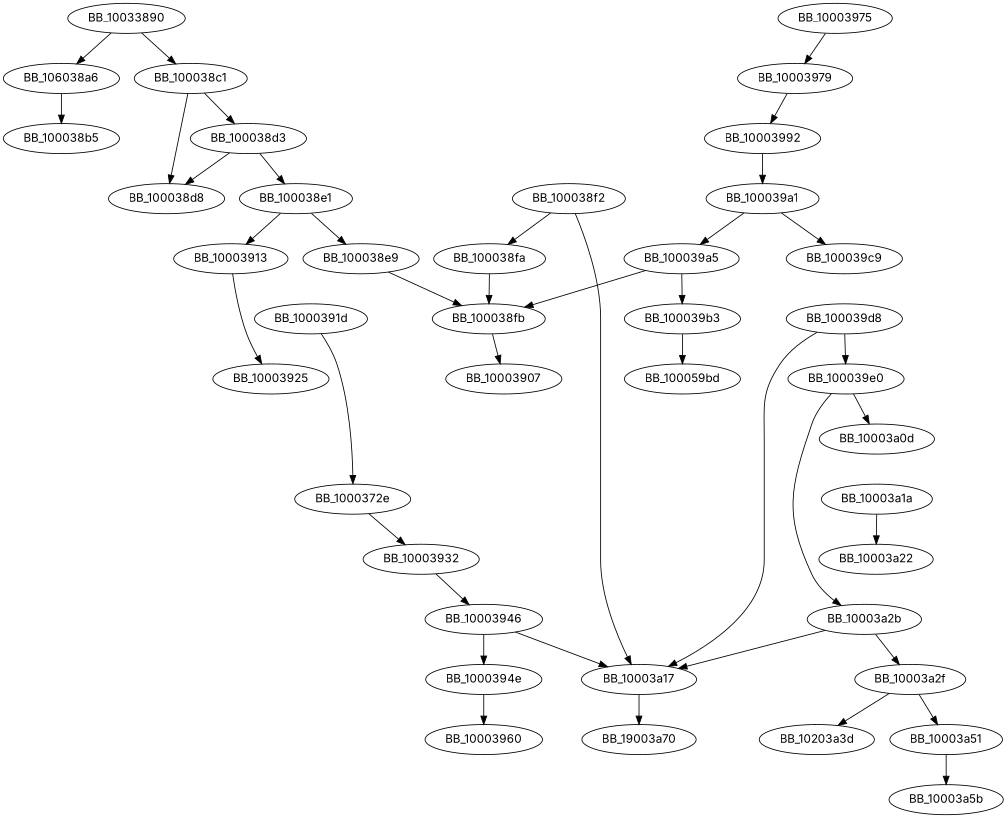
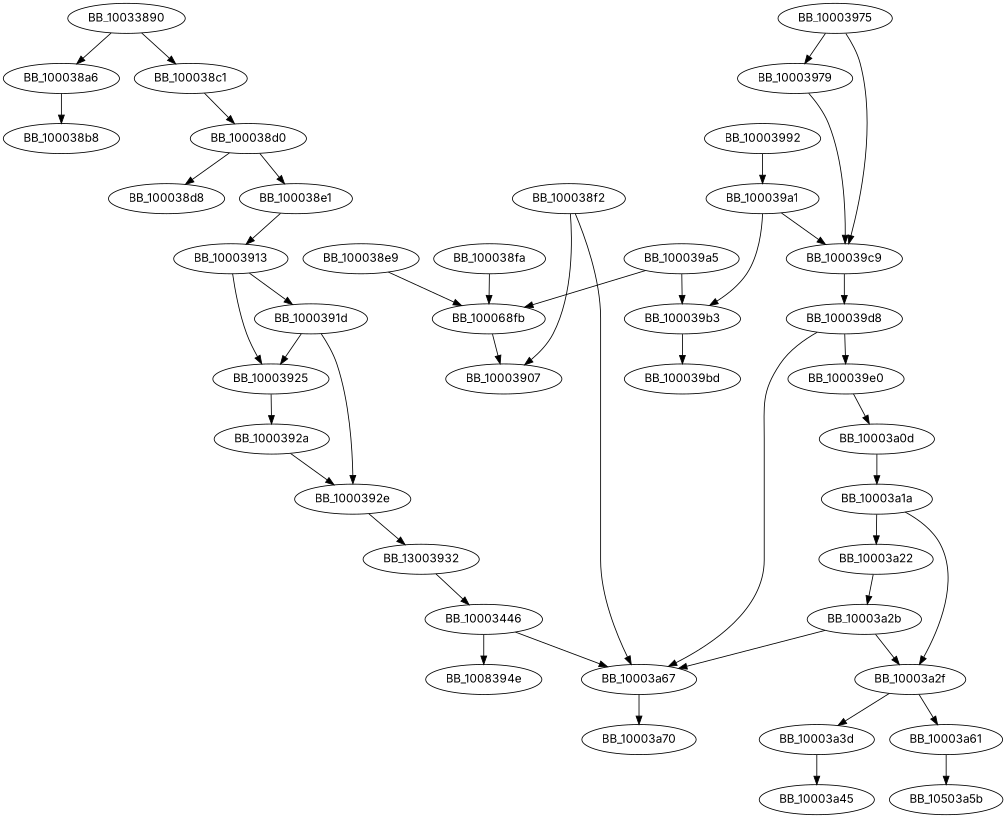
node "BB_106038a6": label "BB_106038a6" -> "BB_100038a6"
edge "BB_10003979" -> "BB_10003992": now "BB_10003979" -> "BB_100039c9"
edge "BB_10003975" -> "BB_100039c9": added
edge "BB_100038c1" -> "BB_100038d8": removed
node "BB_100038b5": label "BB_100038b5" -> "BB_100038b8"
node "BB_100038d3": label "BB_100038d3" -> "BB_100038d0"
edge "BB_100038e1" -> "BB_100038e9": removed
edge "BB_100038f2" -> "BB_100038fa": now "BB_100038f2" -> "BB_10003907"
edge "BB_100039a1" -> "BB_100039a5": now "BB_100039a1" -> "BB_100039b3"
edge "BB_100039c9" -> "BB_100039d8": added
edge "BB_10003913" -> "BB_1000391d": added
node "BB_100038fb": label "BB_100038fb" -> "BB_100068fb"
edge "BB_1000391d" -> "BB_10003925": added
node "BB_100059bd": label "BB_100059bd" -> "BB_100039bd"
node "BB_1000392a": added
edge "BB_10003a0d" -> "BB_10003a1a": added
node "BB_1000372e": label "BB_1000372e" -> "BB_1000392e"
edge "BB_100039e0" -> "BB_10003a2b": now "BB_10003a22" -> "BB_10003a2b"
node "BB_10003932": label "BB_10003932" -> "BB_13003932"
edge "BB_10003a1a" -> "BB_10003a2f": added
node "BB_10003946": label "BB_10003946" -> "BB_10003446"
node "BB_1000394e": label "BB_1000394e" -> "BB_1008394e"
node "BB_10003a17": label "BB_10003a17" -> "BB_10003a67"
node "BB_10003960": removed
node "BB_19003a70": label "BB_19003a70" -> "BB_10003a70"
node "BB_10203a3d": label "BB_10203a3d" -> "BB_10003a3d"
node "BB_10003a51": label "BB_10003a51" -> "BB_10003a61"
node "BB_10003a45": added
node "BB_10003a5b": label "BB_10003a5b" -> "BB_10503a5b"
